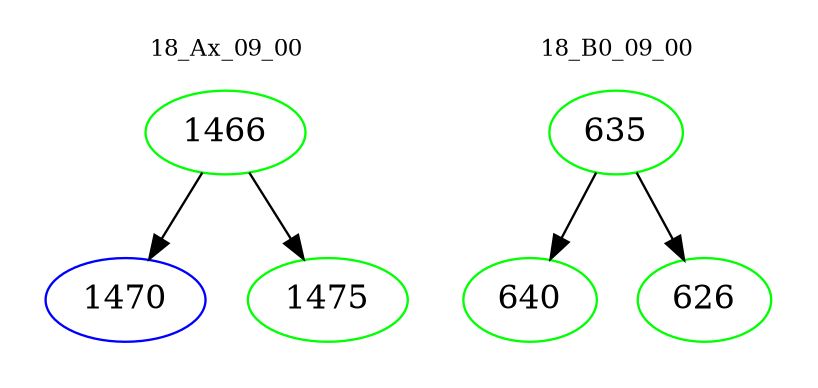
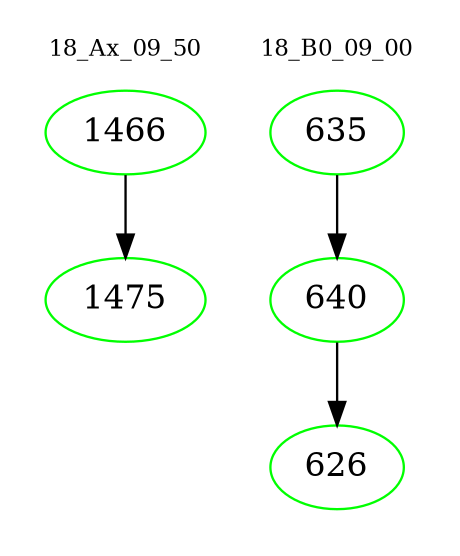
cluster "18_Ax_09_00": label "18_Ax_09_00" -> "18_Ax_09_50"
edge "635" -> "626": now "640" -> "626"
node "1470": removed
